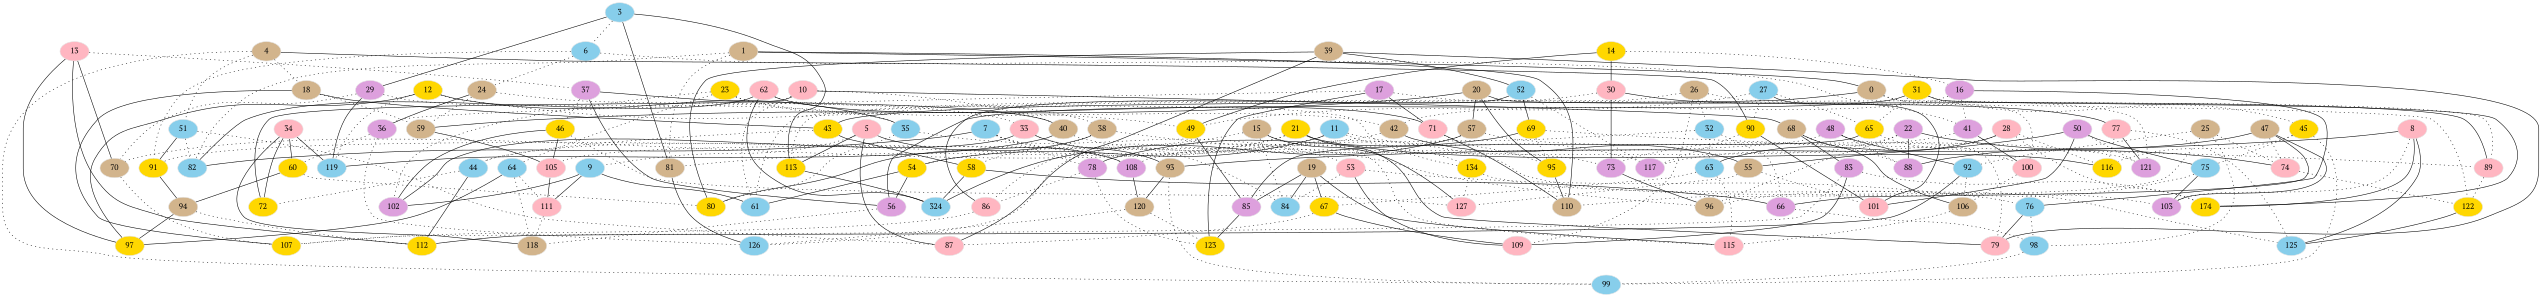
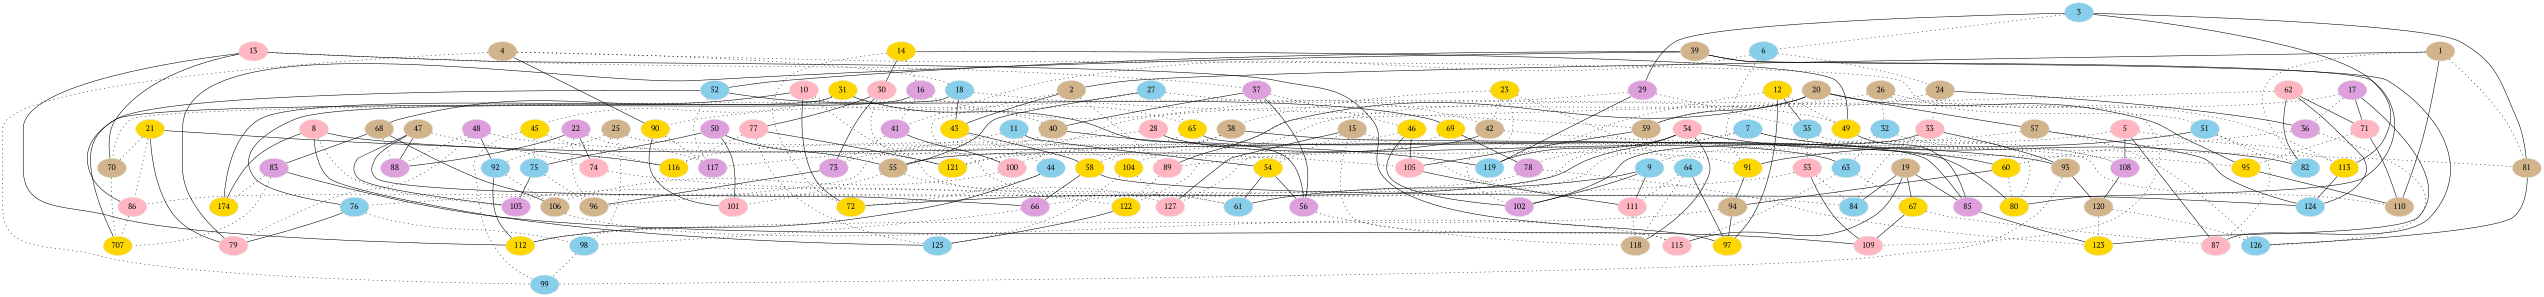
edge "14" -- "72": added
node "18": fillcolor tan -> skyblue
node "0": label "0" -> "2"
edge "27" -- "101": now "27" -- "55"
edge "5" -- "113": style solid -> dotted
node "134": label "134" -> "104"
node "121": fillcolor plum -> gold
edge "28" -- "174": removed
node "324": label "324" -> "124"
node "107": label "107" -> "707"
